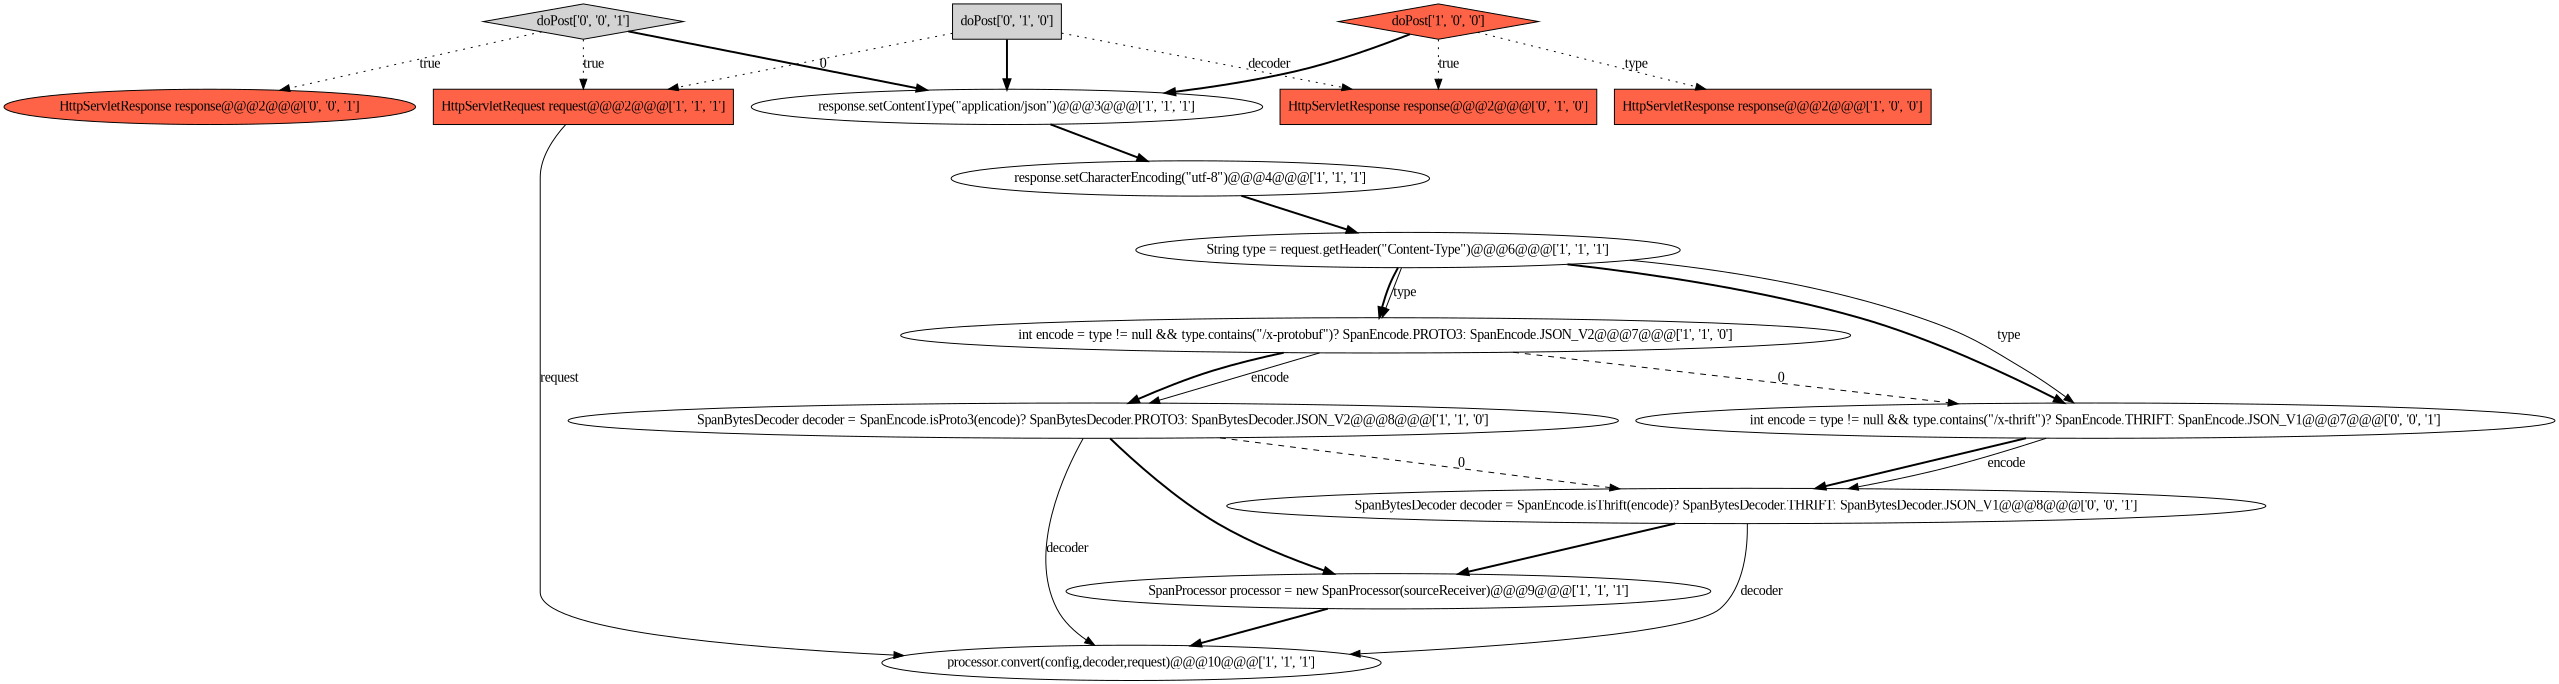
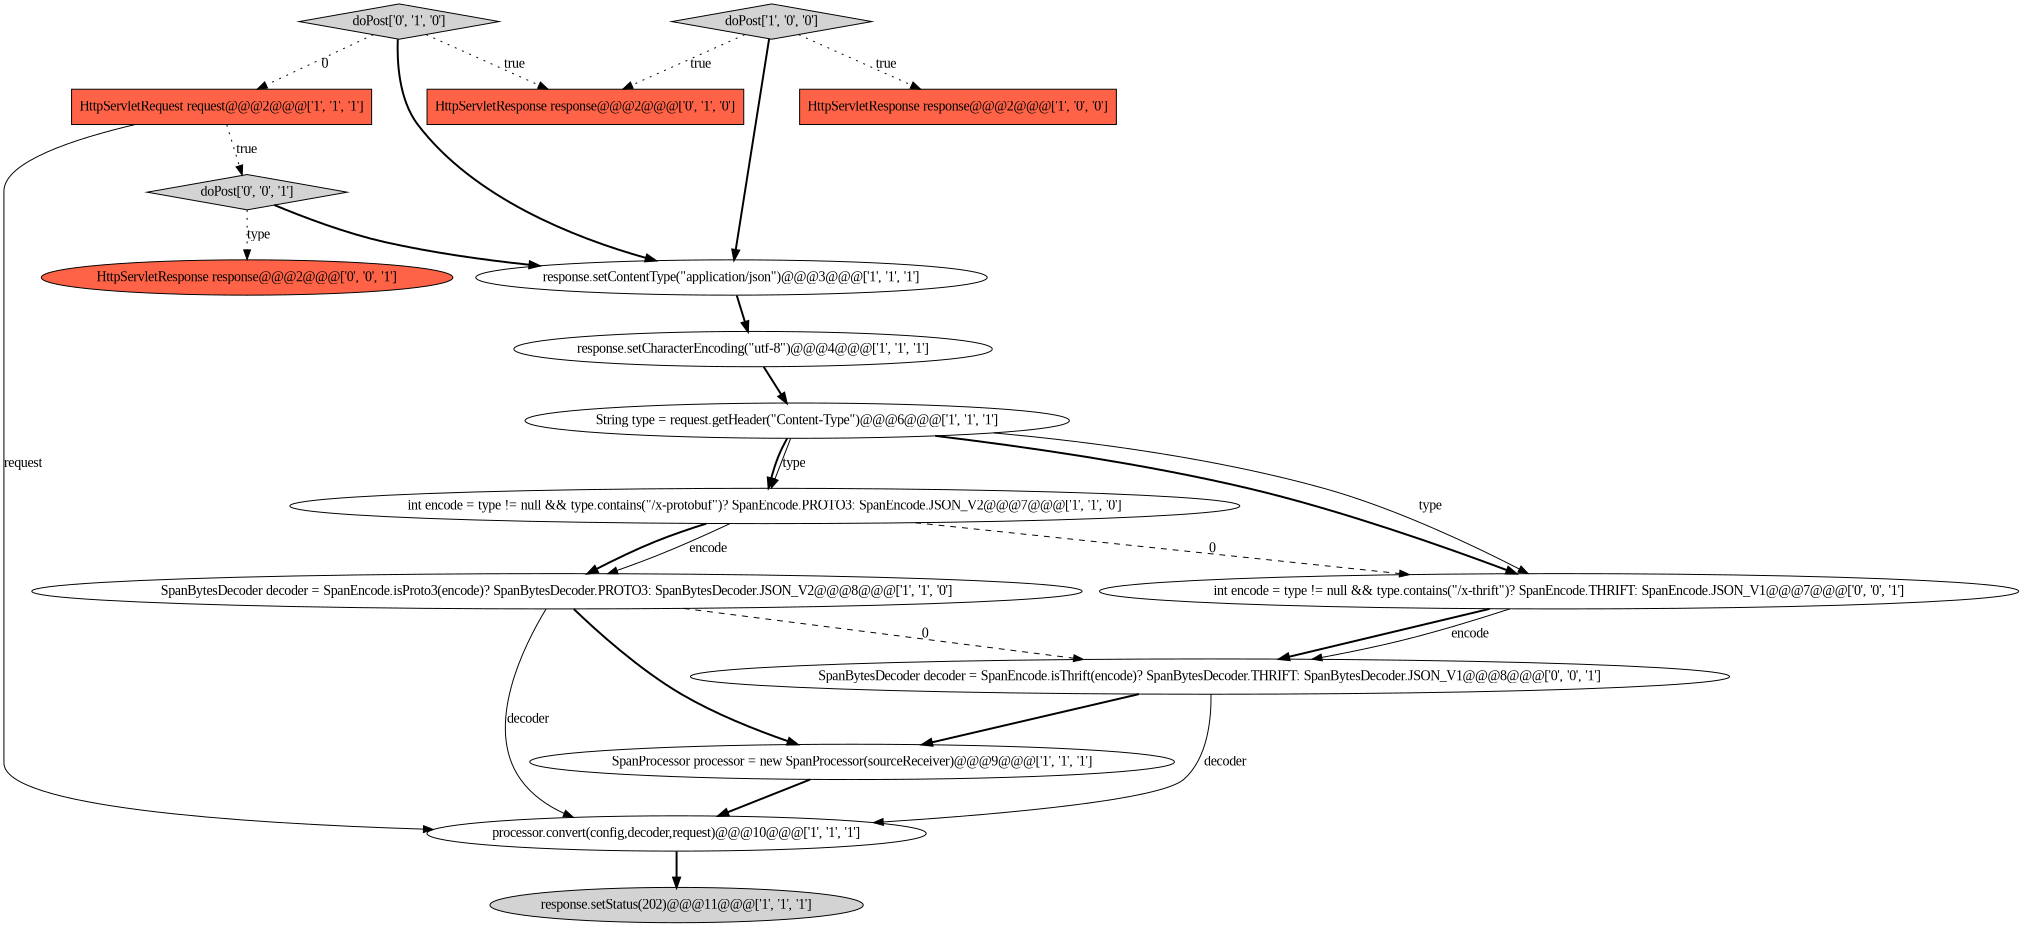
node "doPost['0', '1', '0']": shape box -> diamond
node "doPost['1', '0', '0']": fillcolor tomato -> lightgray
edge "doPost['0', '0', '1']" -> "HttpServletRequest request@@@2@@@['1', '1', '1']": reversed
edge "doPost['0', '0', '1']" -> "HttpServletResponse response@@@2@@@['0', '0', '1']": label "true" -> "type"
edge "doPost['0', '1', '0']" -> "HttpServletResponse response@@@2@@@['0', '1', '0']": label "decoder" -> "true"
edge "doPost['1', '0', '0']" -> "HttpServletResponse response@@@2@@@['1', '0', '0']": label "type" -> "true"
node "response.setStatus(202)@@@11@@@['1', '1', '1']": added
